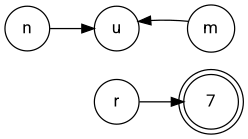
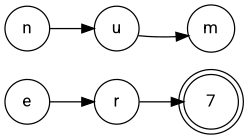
edge "m" -> "u": reversed
node "e": added
